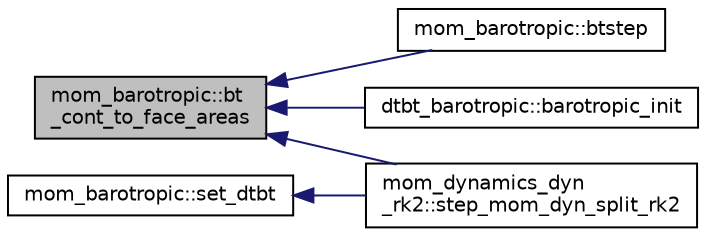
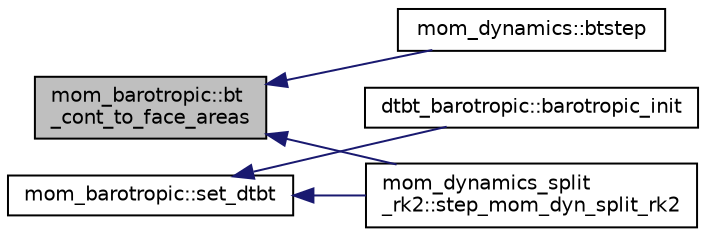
node "mom_barotropic::btstep": label "mom_barotropic::btstep" -> "mom_dynamics::btstep"
edge "dtbt_barotropic::barotropic_init" -> "mom_barotropic::bt _cont_to_face_areas": now "dtbt_barotropic::barotropic_init" -> "mom_barotropic::set_dtbt"
node "mom_dynamics_dyn _rk2::step_mom_dyn_split_rk2": label "mom_dynamics_dyn _rk2::step_mom_dyn_split_rk2" -> "mom_dynamics_split _rk2::step_mom_dyn_split_rk2"
